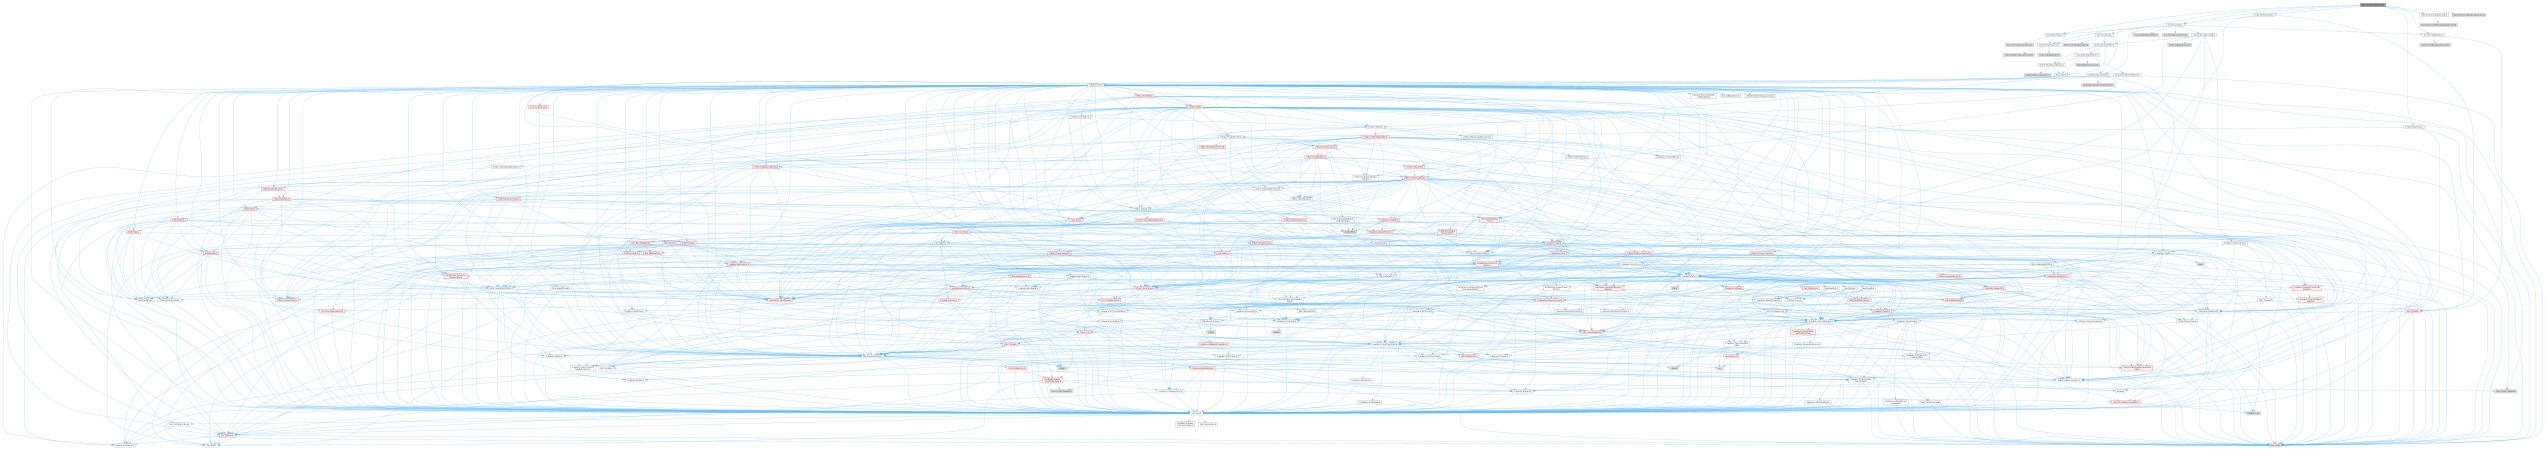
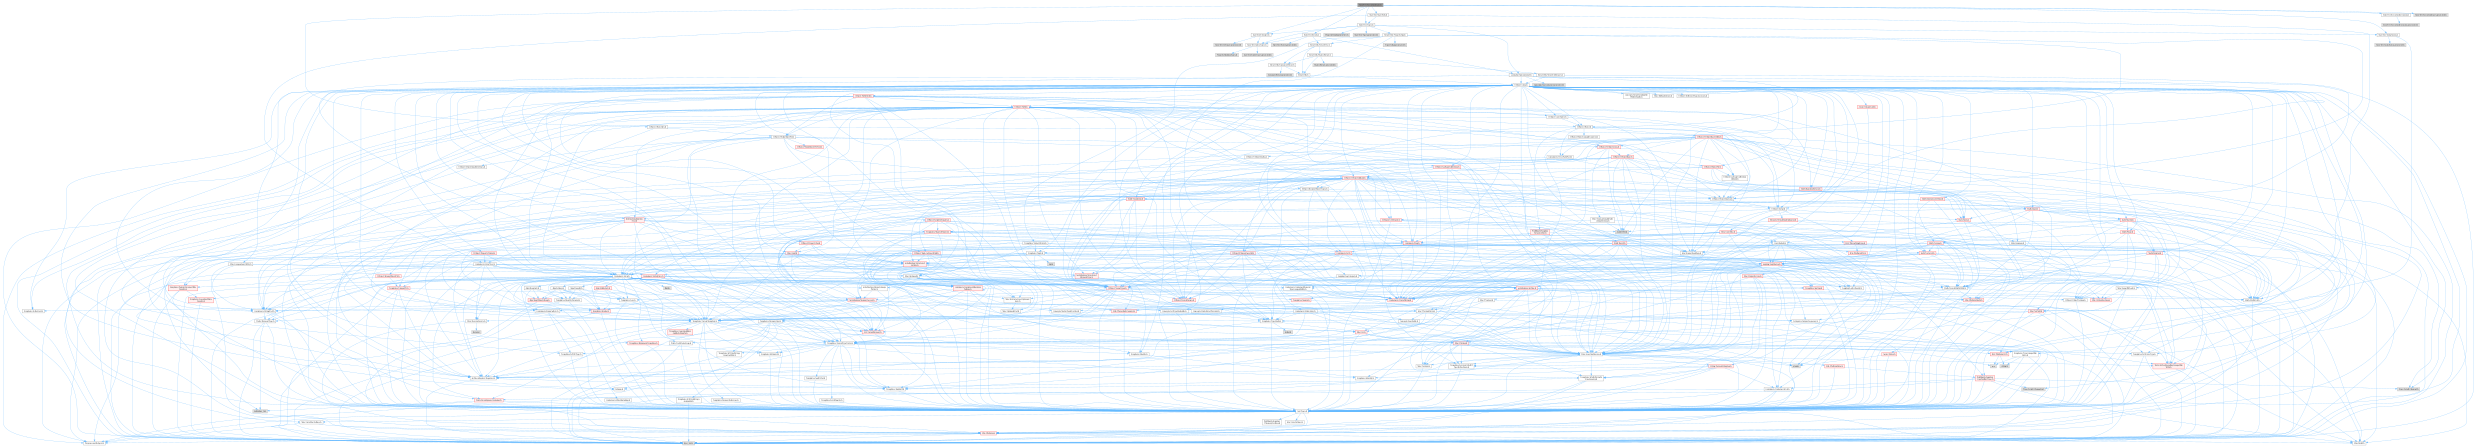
edge "Containers/ContainerAllocation Policies.h" -> "Templates/TypeCompatible Bytes.h": now "Containers/ContainerAllocation Policies.h" -> "Misc/TVariantMeta.h"
